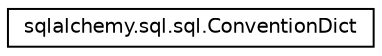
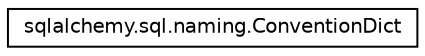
node "sqlalchemy.sql.sql.ConventionDict": label "sqlalchemy.sql.sql.ConventionDict" -> "sqlalchemy.sql.naming.ConventionDict"
